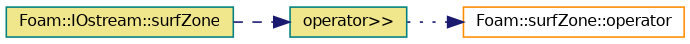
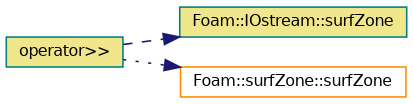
edge "Foam::IOstream::surfZone" -> "operator>>": reversed
node "Foam::surfZone::operator": label "Foam::surfZone::operator" -> "Foam::surfZone::surfZone"
